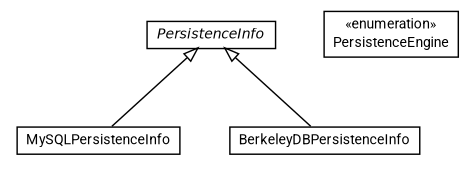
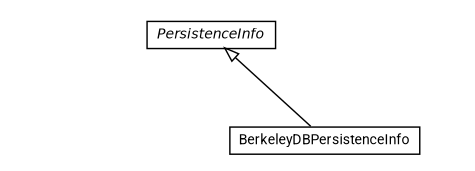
node "PersistenceEngine": removed
node "MySQLPersistenceInfo": removed
